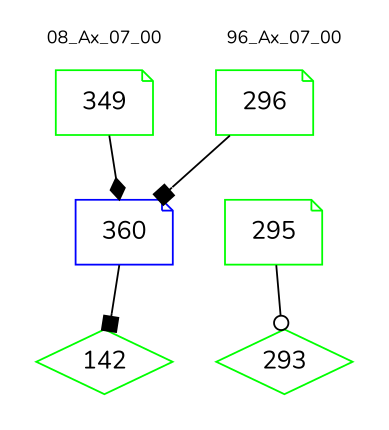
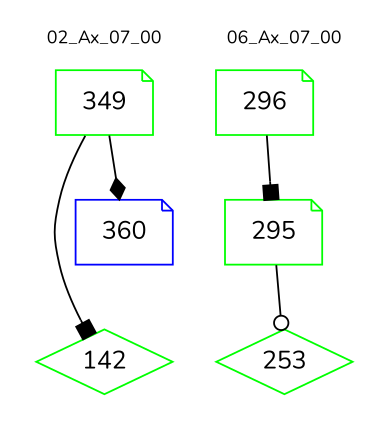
cluster "08_Ax_07_00": label "08_Ax_07_00" -> "02_Ax_07_00"
cluster "96_Ax_07_00": label "96_Ax_07_00" -> "06_Ax_07_00"
edge "296" -> "360": now "296" -> "295"
edge "360" -> "142": now "349" -> "142"
node "293": label "293" -> "253"
